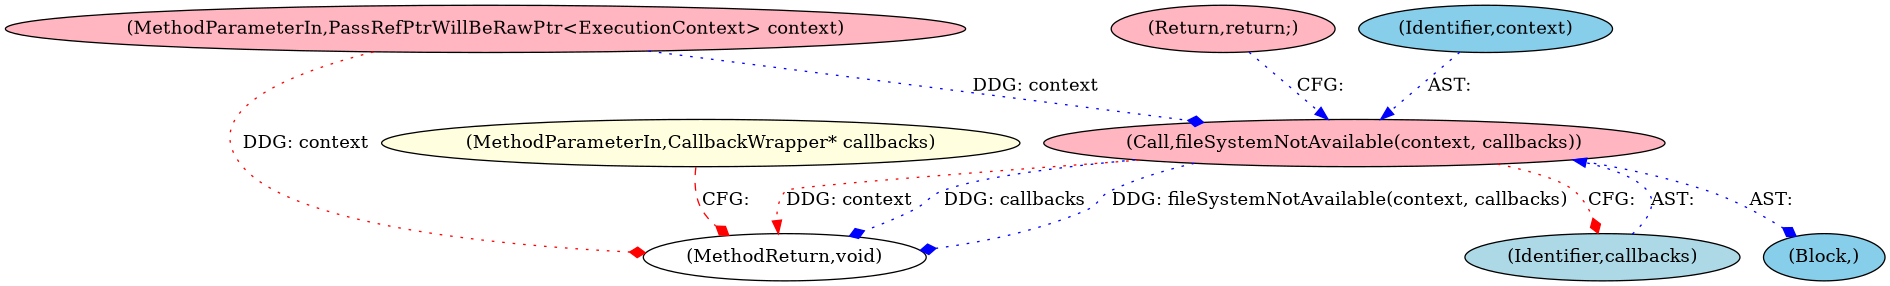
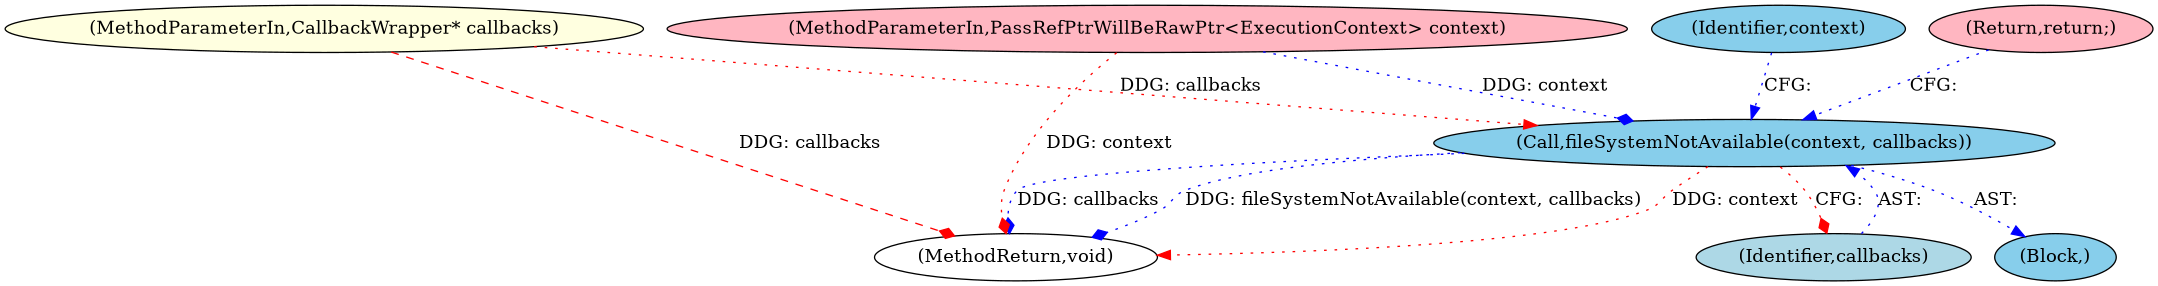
edge "(MethodParameterIn,CallbackWrapper* callbacks)" -> "(Call,fileSystemNotAvailable(context, callbacks))": added, label "DDG: callbacks"
edge "(Identifier,context)" -> "(Call,fileSystemNotAvailable(context, callbacks))": label "AST: " -> "CFG: "
node "(Call,fileSystemNotAvailable(context, callbacks))": fillcolor lightpink -> skyblue
edge "(Call,fileSystemNotAvailable(context, callbacks))" -> "(Block,)": arrowhead diamond -> normal
edge "(MethodParameterIn,CallbackWrapper* callbacks)" -> "(MethodReturn,void)": label "CFG: " -> "DDG: callbacks"
